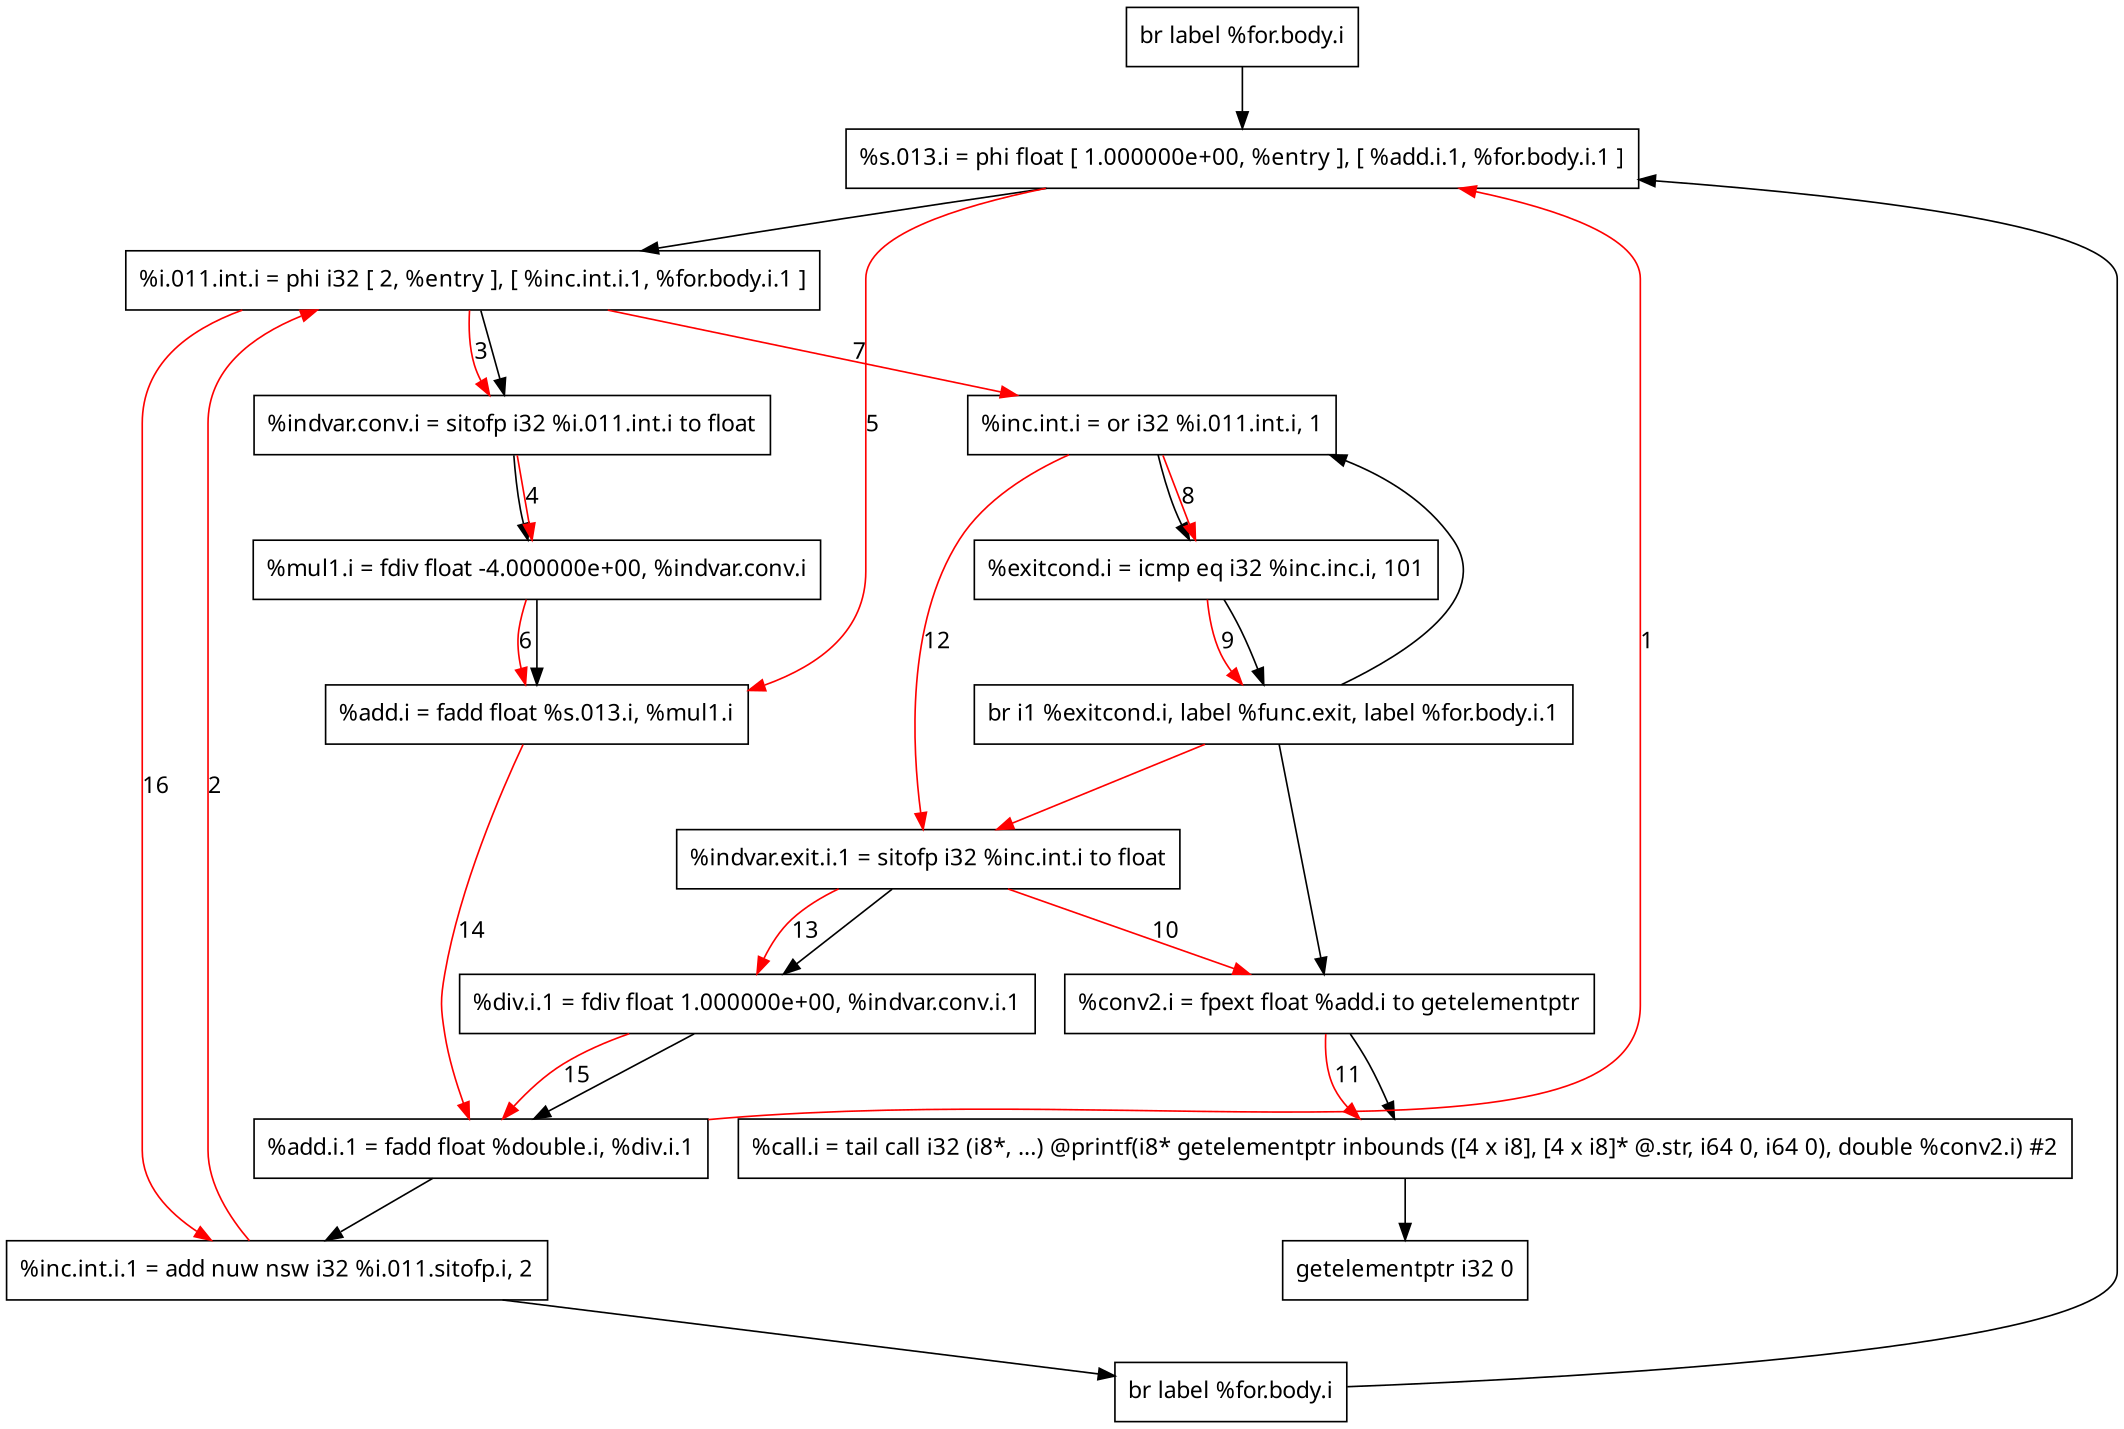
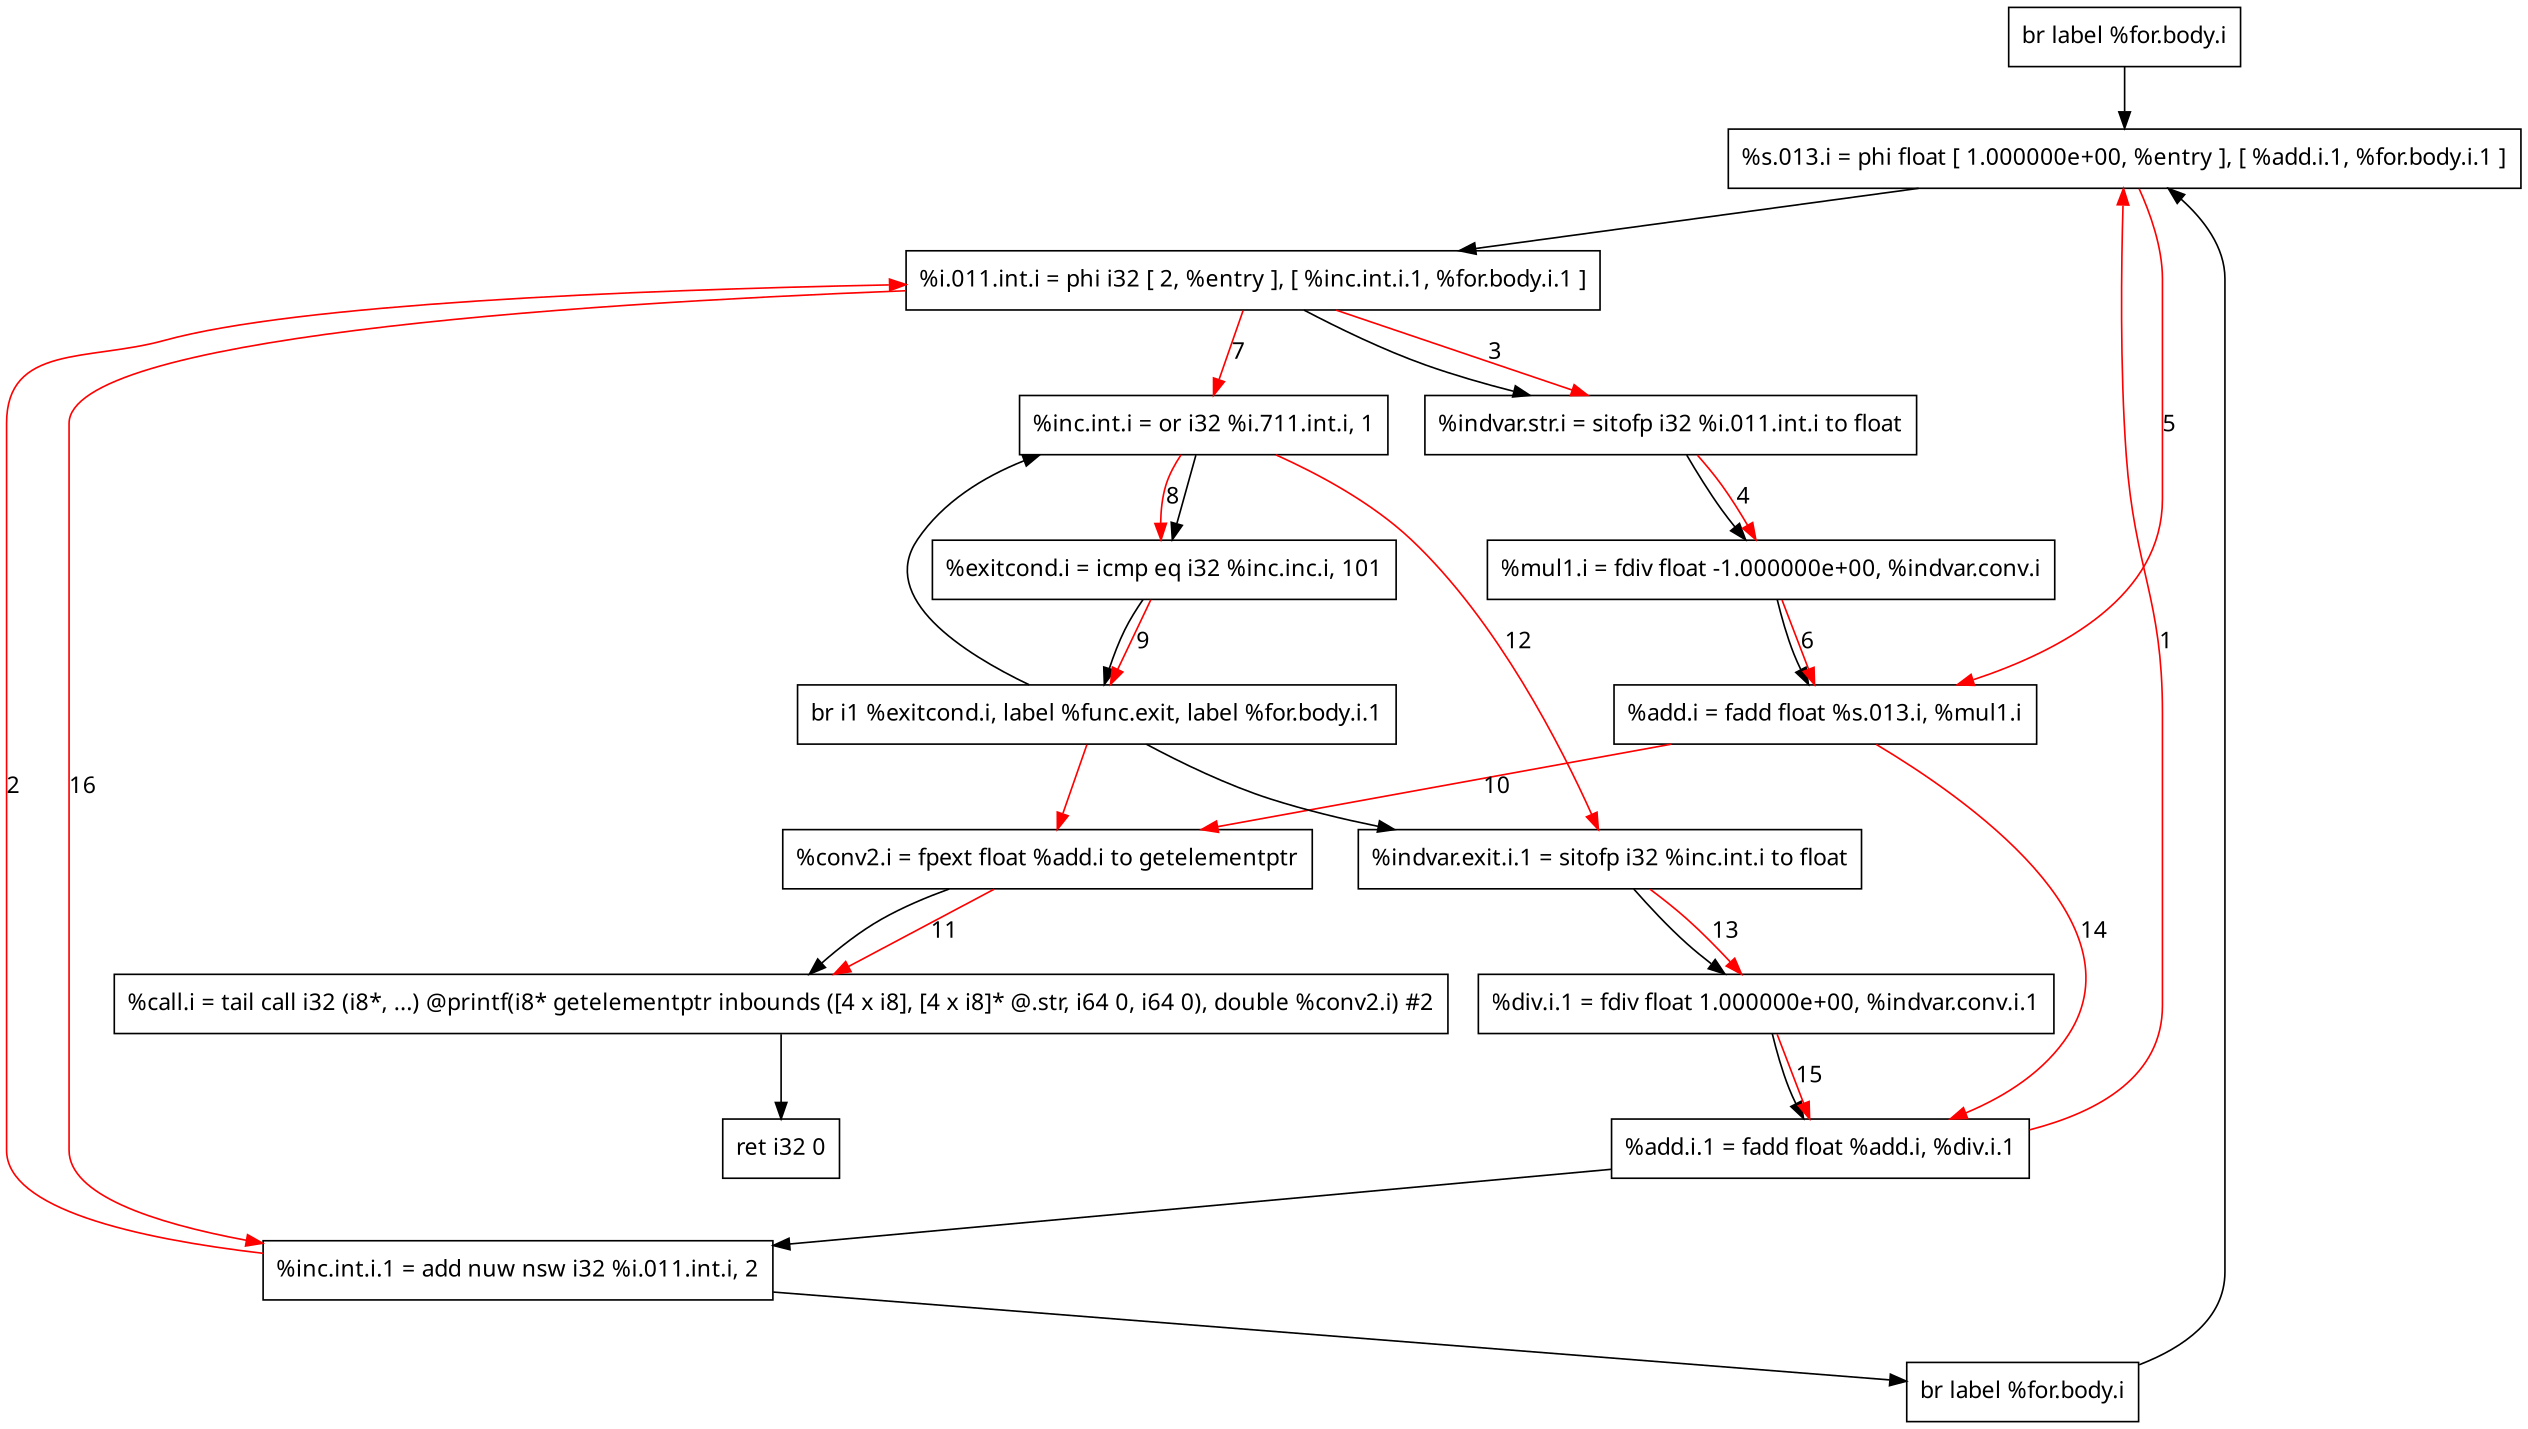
node "%indvar.conv.i = sitofp i32 %i.011.int.i to float": label "%indvar.conv.i = sitofp i32 %i.011.int.i to float" -> "%indvar.str.i = sitofp i32 %i.011.int.i to float"
node "%inc.int.i = or i32 %i.011.int.i, 1": label "%inc.int.i = or i32 %i.011.int.i, 1" -> "%inc.int.i = or i32 %i.711.int.i, 1"
node "%mul1.i = fdiv float -4.000000e+00, %indvar.conv.i": label "%mul1.i = fdiv float -4.000000e+00, %indvar.conv.i" -> "%mul1.i = fdiv float -1.000000e+00, %indvar.conv.i"
edge "br i1 %exitcond.i, label %func.exit, label %for.body.i.1" -> "%indvar.exit.i.1 = sitofp i32 %inc.int.i to float": color red -> black
edge "br i1 %exitcond.i, label %func.exit, label %for.body.i.1" -> "%conv2.i = fpext float %add.i to getelementptr": color black -> red
edge "%indvar.exit.i.1 = sitofp i32 %inc.int.i to float" -> "%conv2.i = fpext float %add.i to getelementptr": now "%add.i = fadd float %s.013.i, %mul1.i" -> "%conv2.i = fpext float %add.i to getelementptr"
node "%add.i.1 = fadd float %double.i, %div.i.1": label "%add.i.1 = fadd float %double.i, %div.i.1" -> "%add.i.1 = fadd float %add.i, %div.i.1"
node "%inc.int.i.1 = add nuw nsw i32 %i.011.sitofp.i, 2": label "%inc.int.i.1 = add nuw nsw i32 %i.011.sitofp.i, 2" -> "%inc.int.i.1 = add nuw nsw i32 %i.011.int.i, 2"
node "getelementptr i32 0": label "getelementptr i32 0" -> "ret i32 0"
